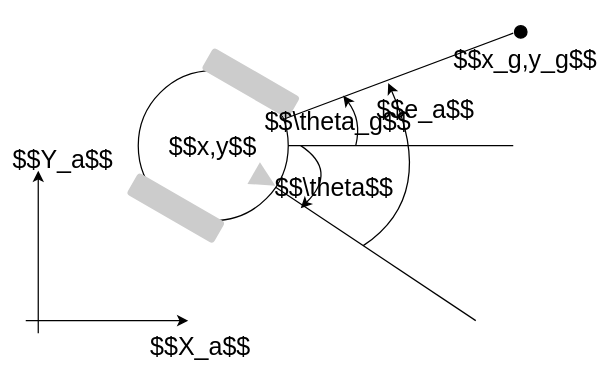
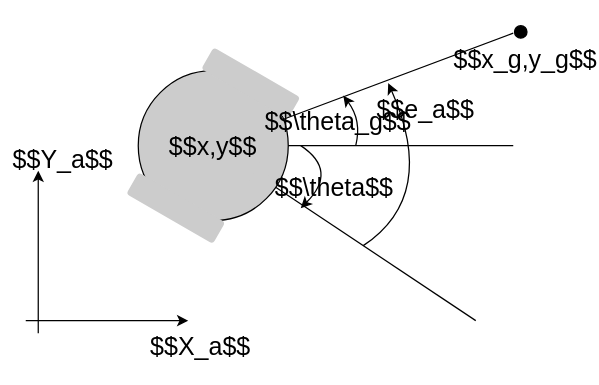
node "$$x,y$$": fillcolor #ffffff -> #cccccc
